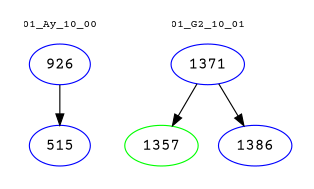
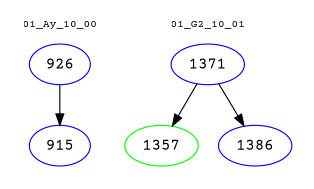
node "515": label "515" -> "915"
